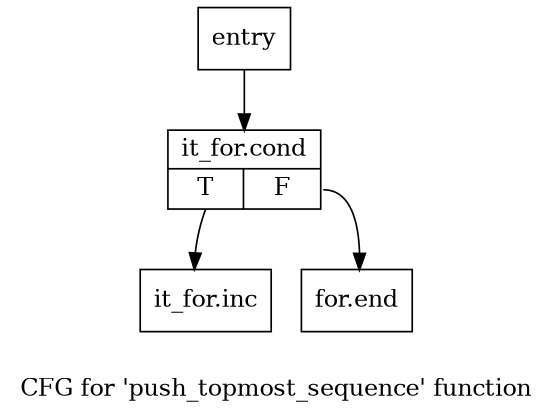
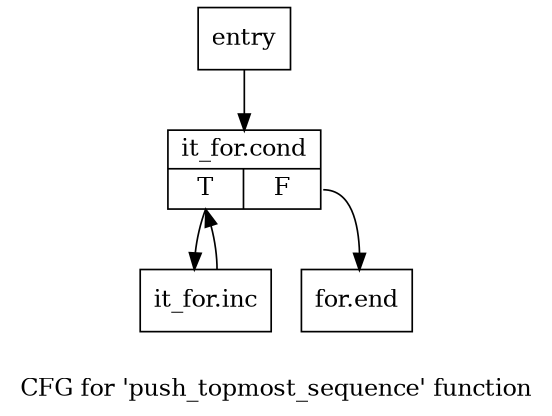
edge "it_for.inc" -> "it_for.cond": added
